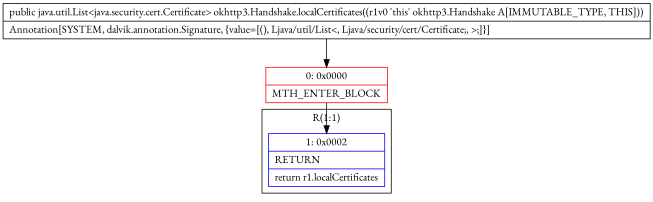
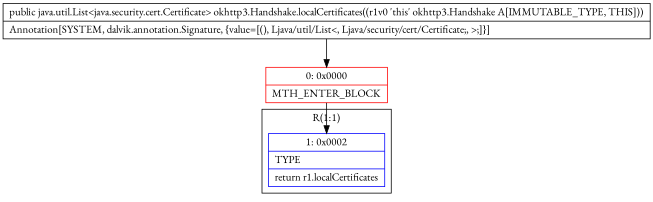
node "1: 0x0002": text "RETURN" -> "TYPE"
